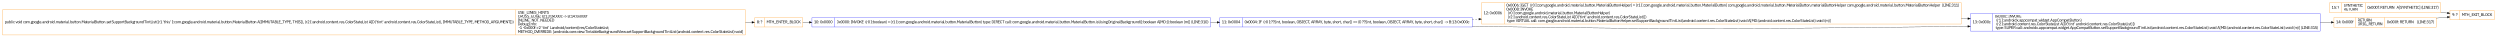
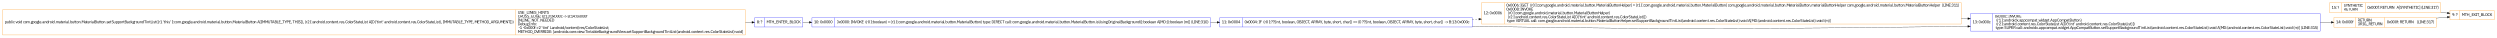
node "8: ?": color darkorange -> blue
